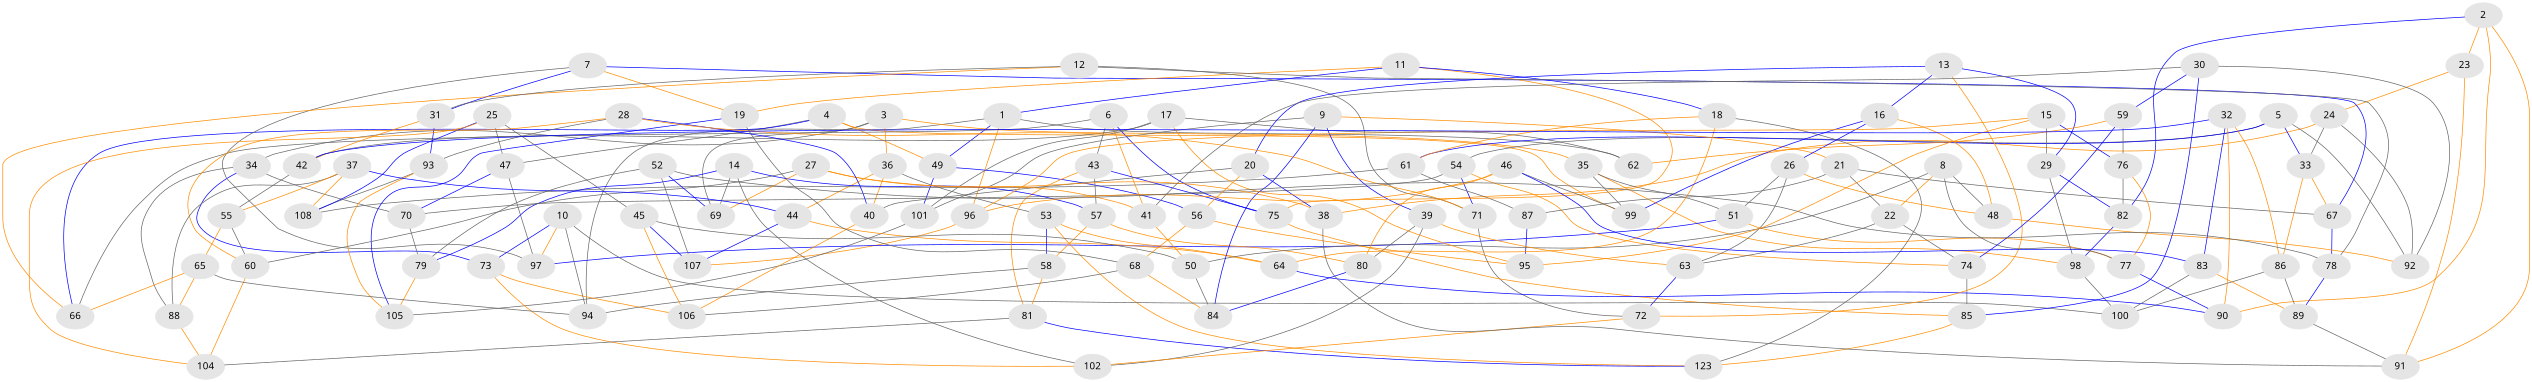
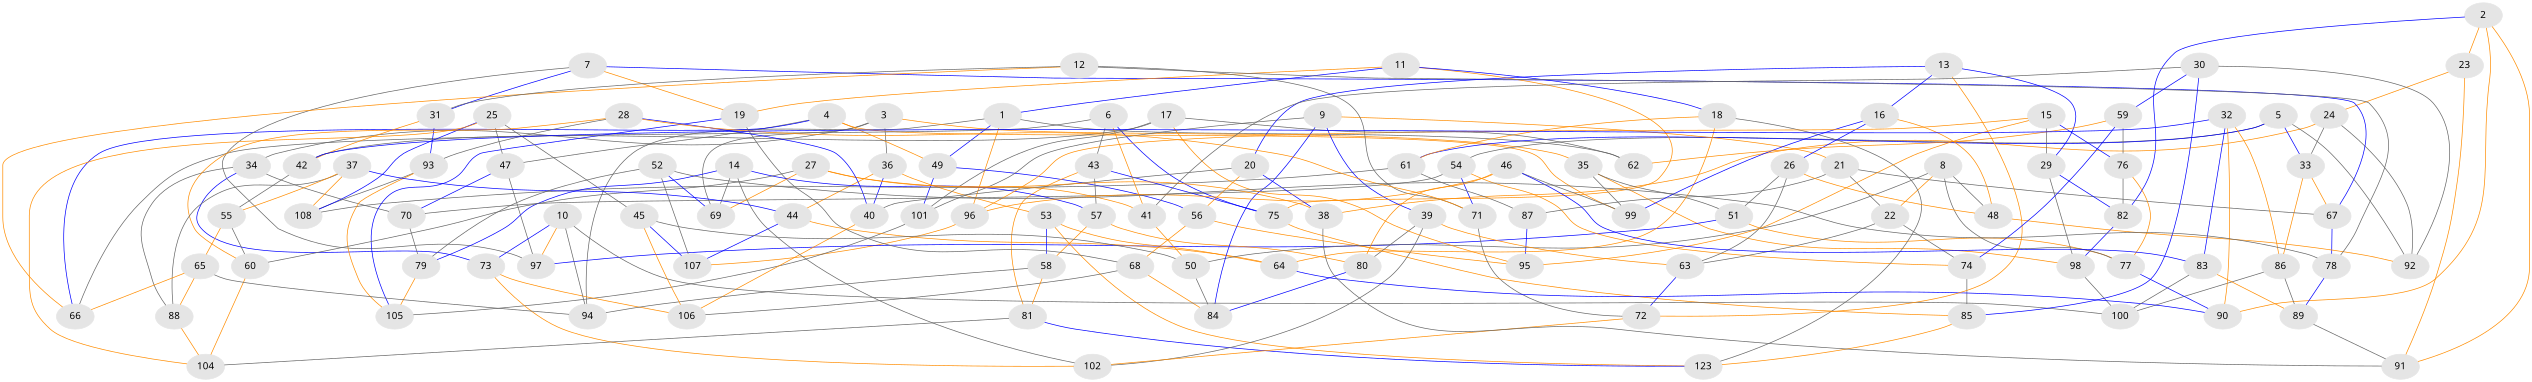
edge "3" -- "36": color darkorange -> gray40
edge "36" -- "40": color darkorange -> blue
edge "36" -- "53": color gray40 -> darkorange
